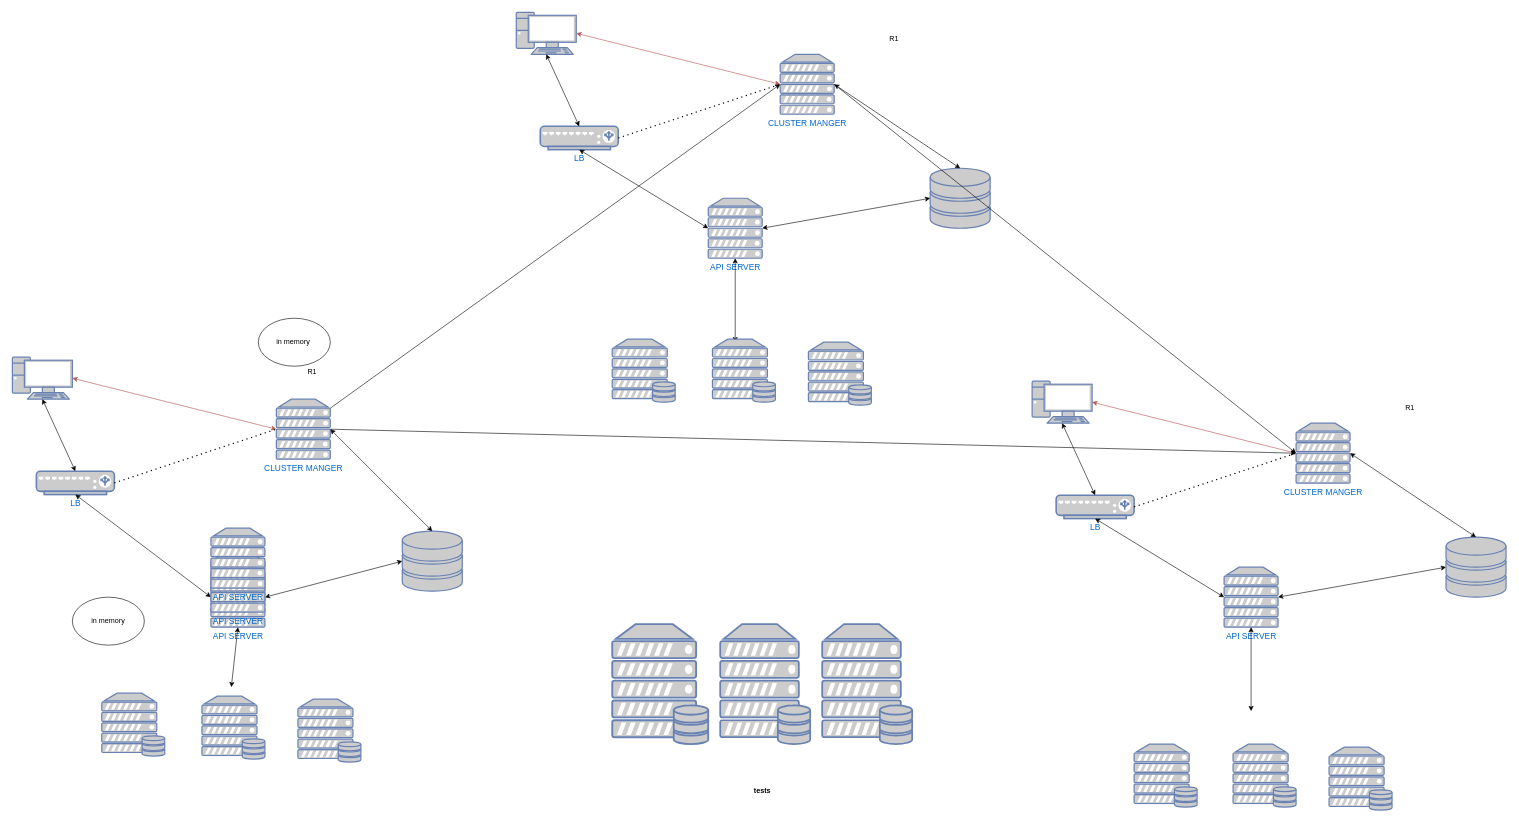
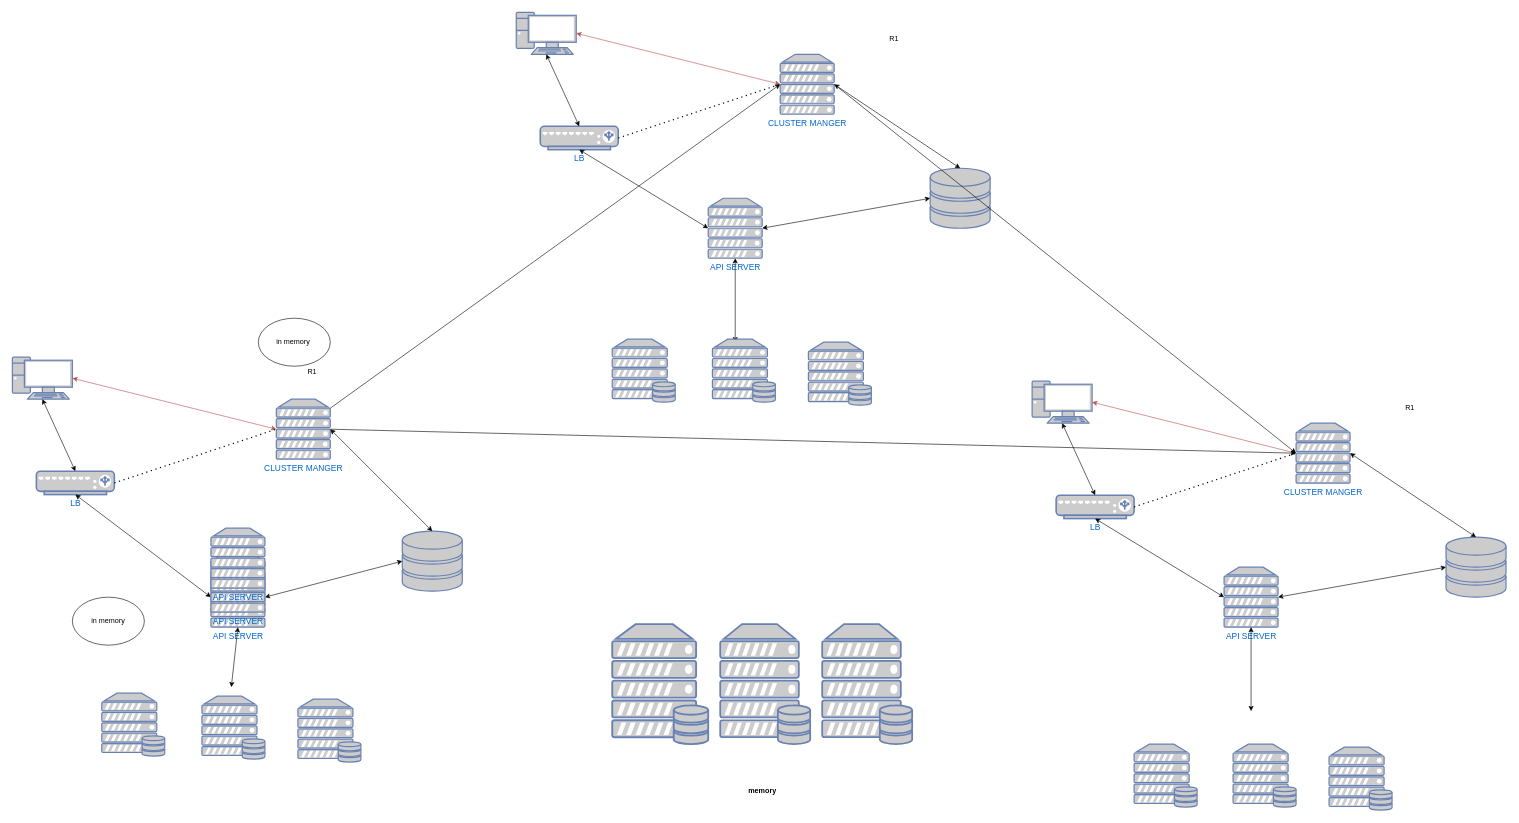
node "tests": label "tests" -> "memory"
